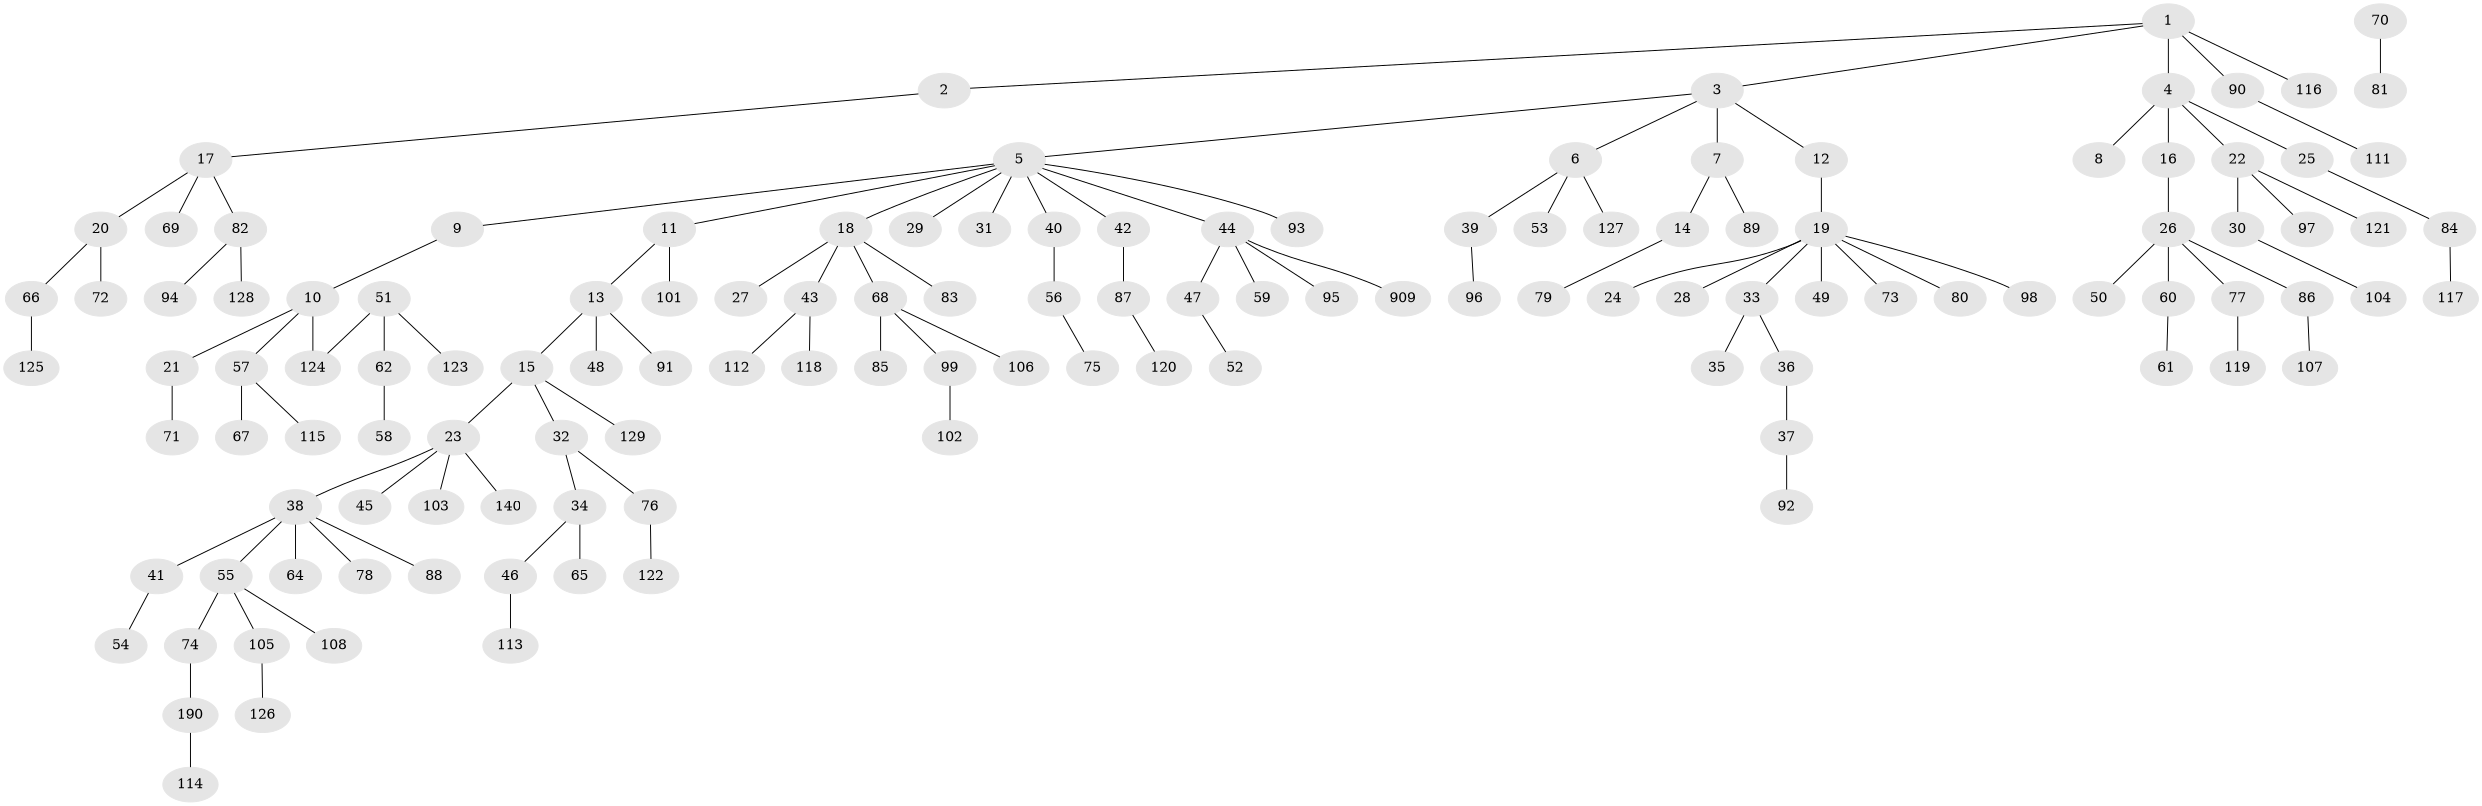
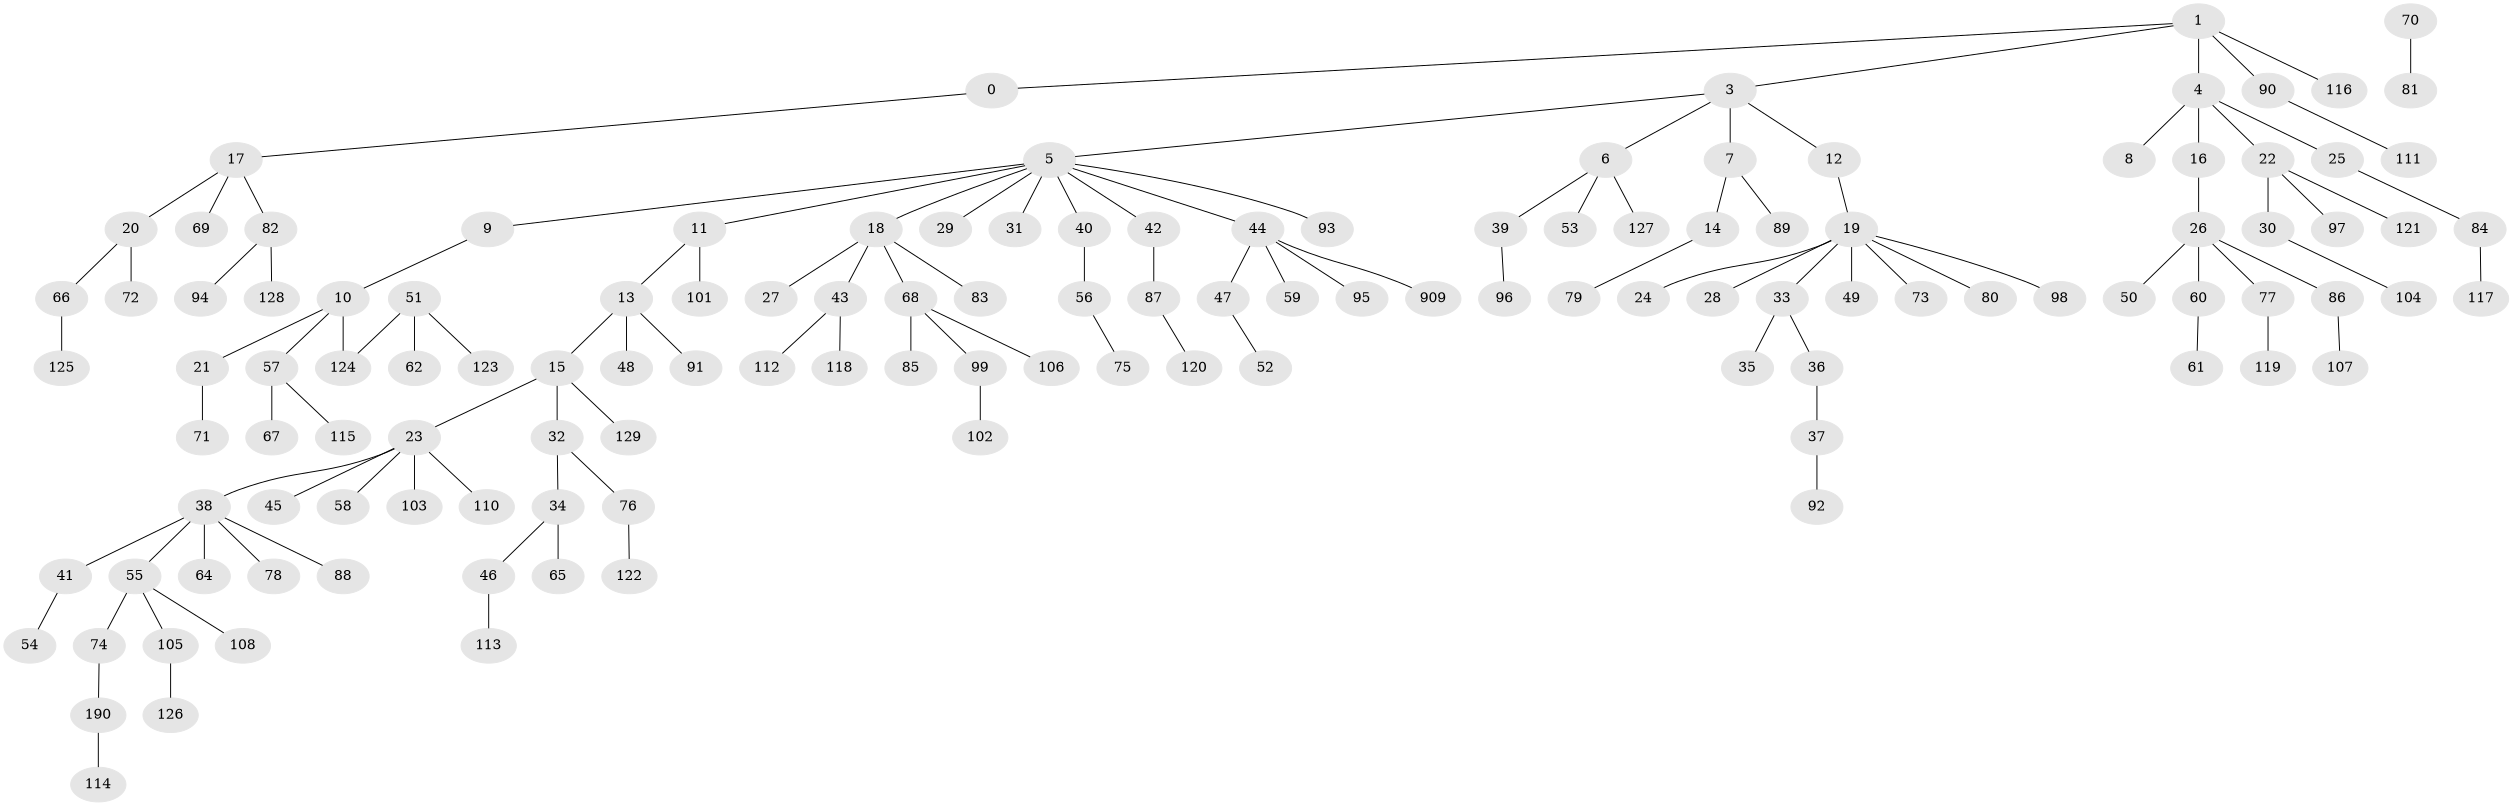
node "2": label "2" -> "0"
edge "62" -- "58": now "23" -- "58"
node "140": label "140" -> "110"
